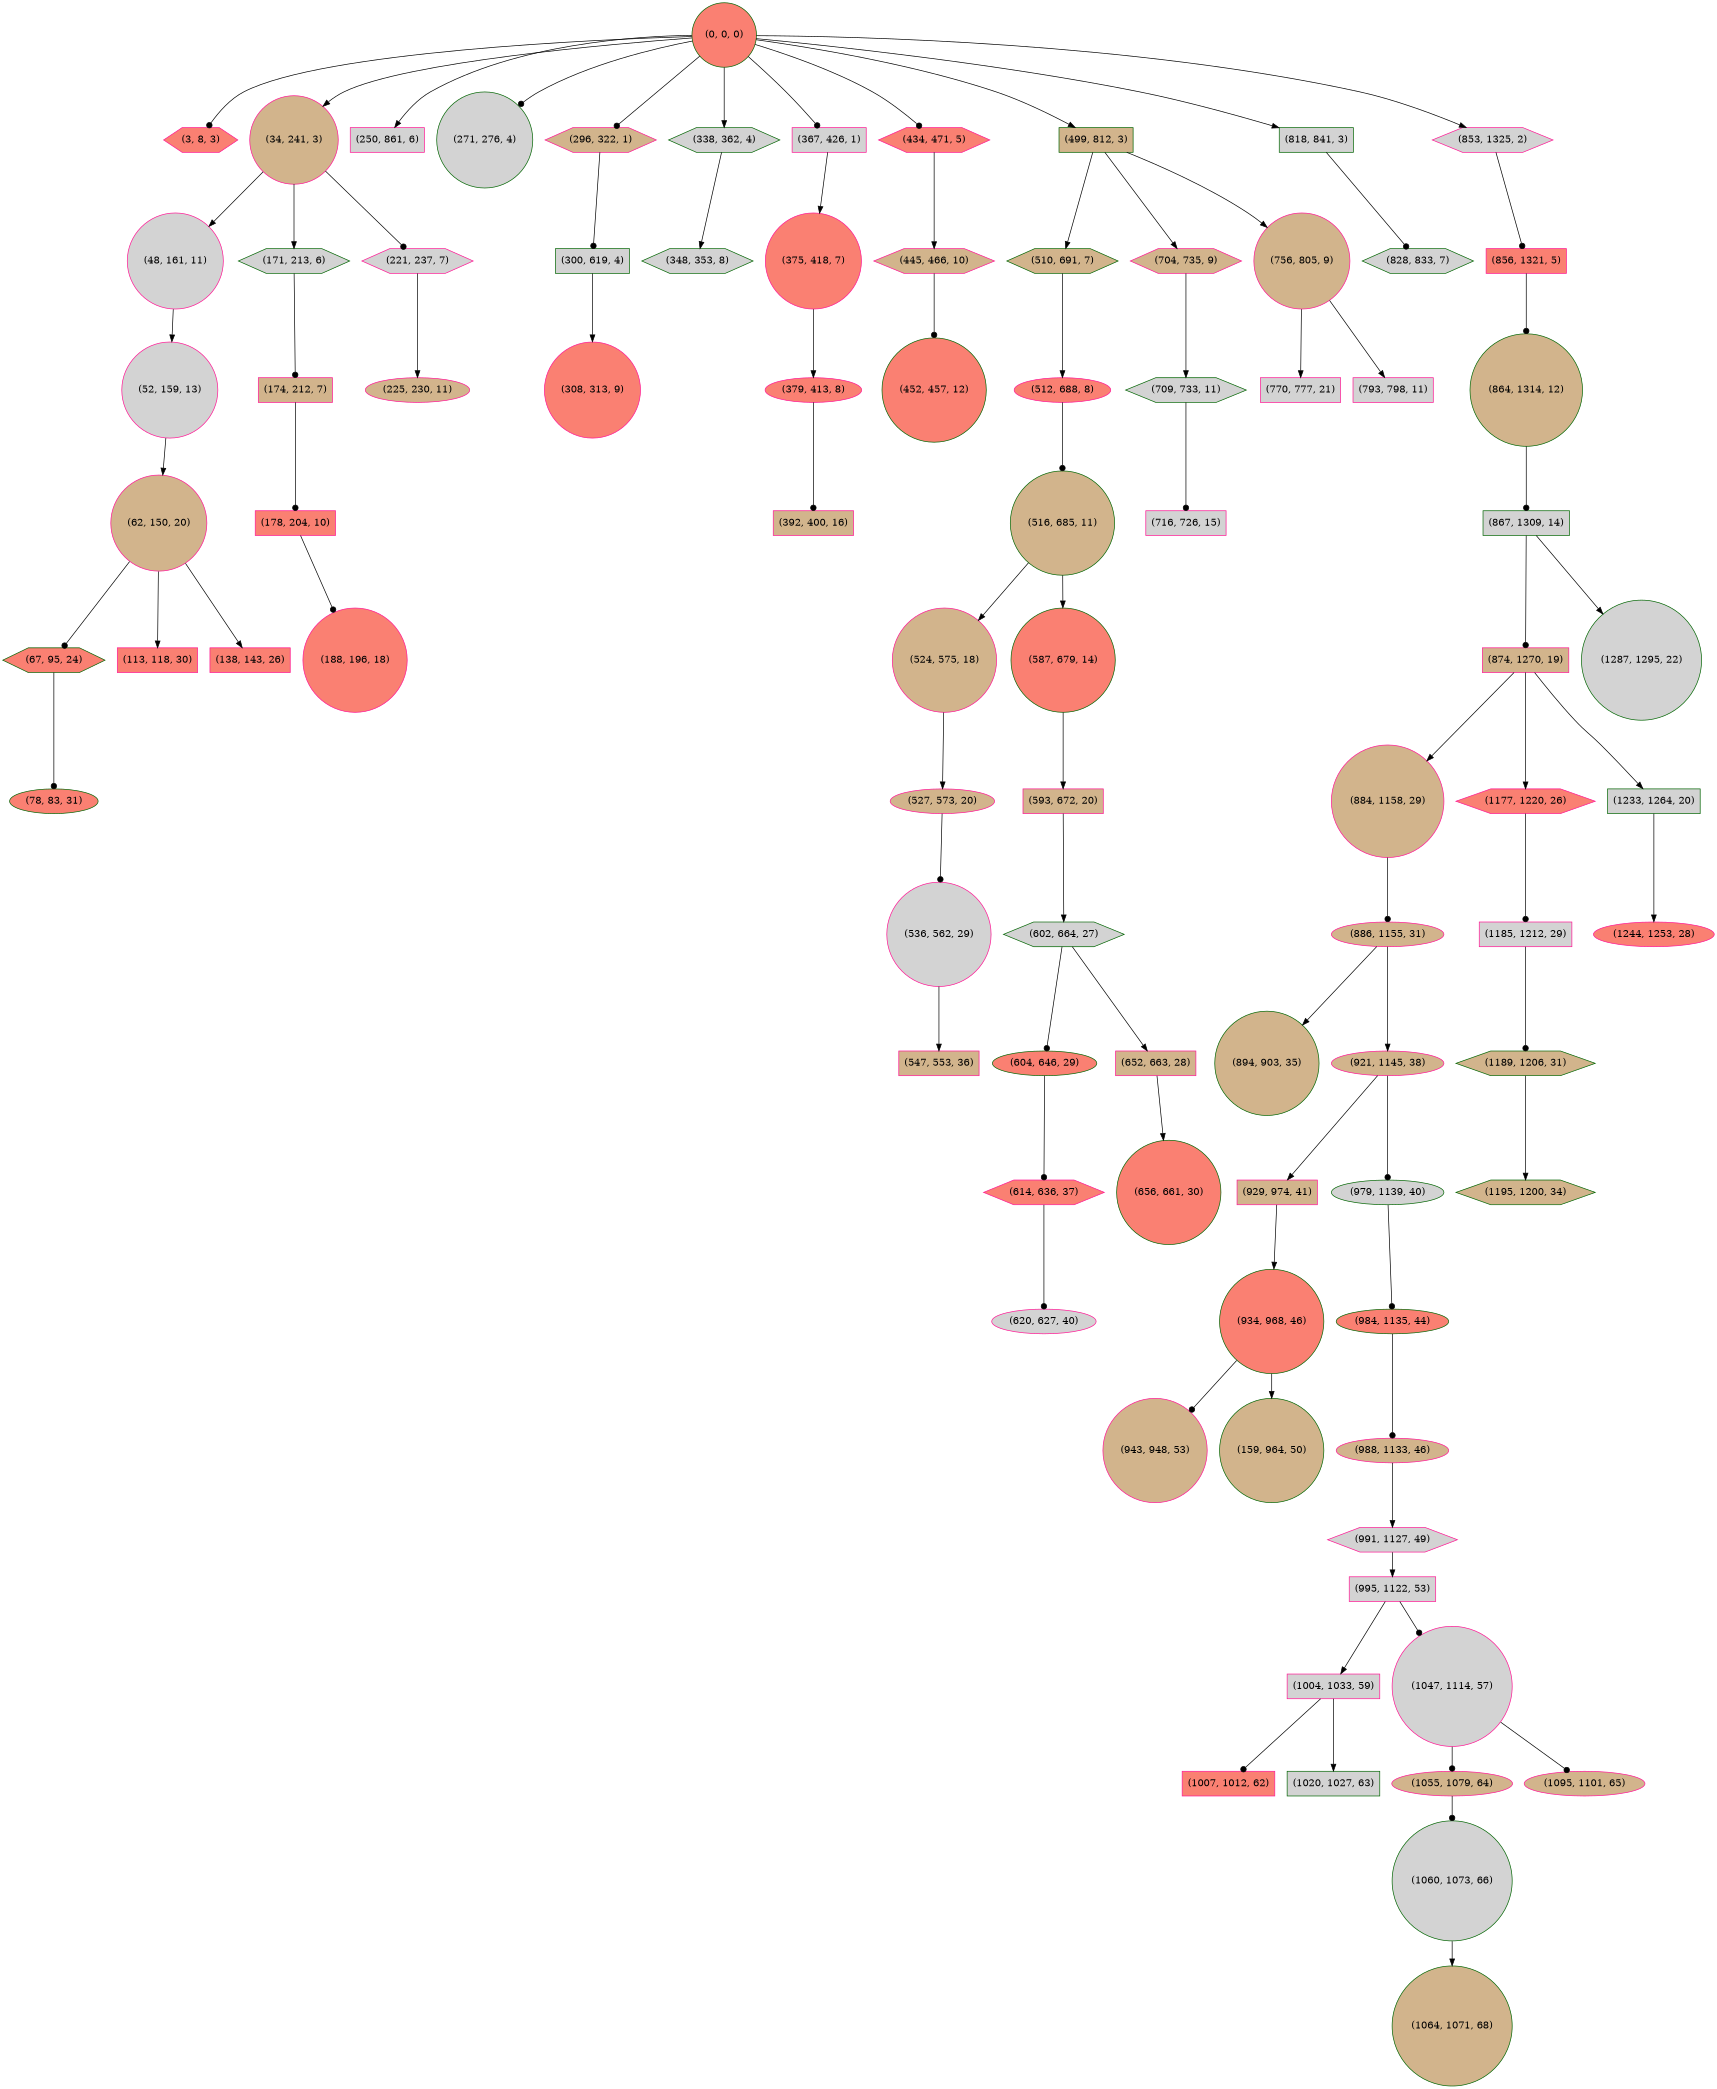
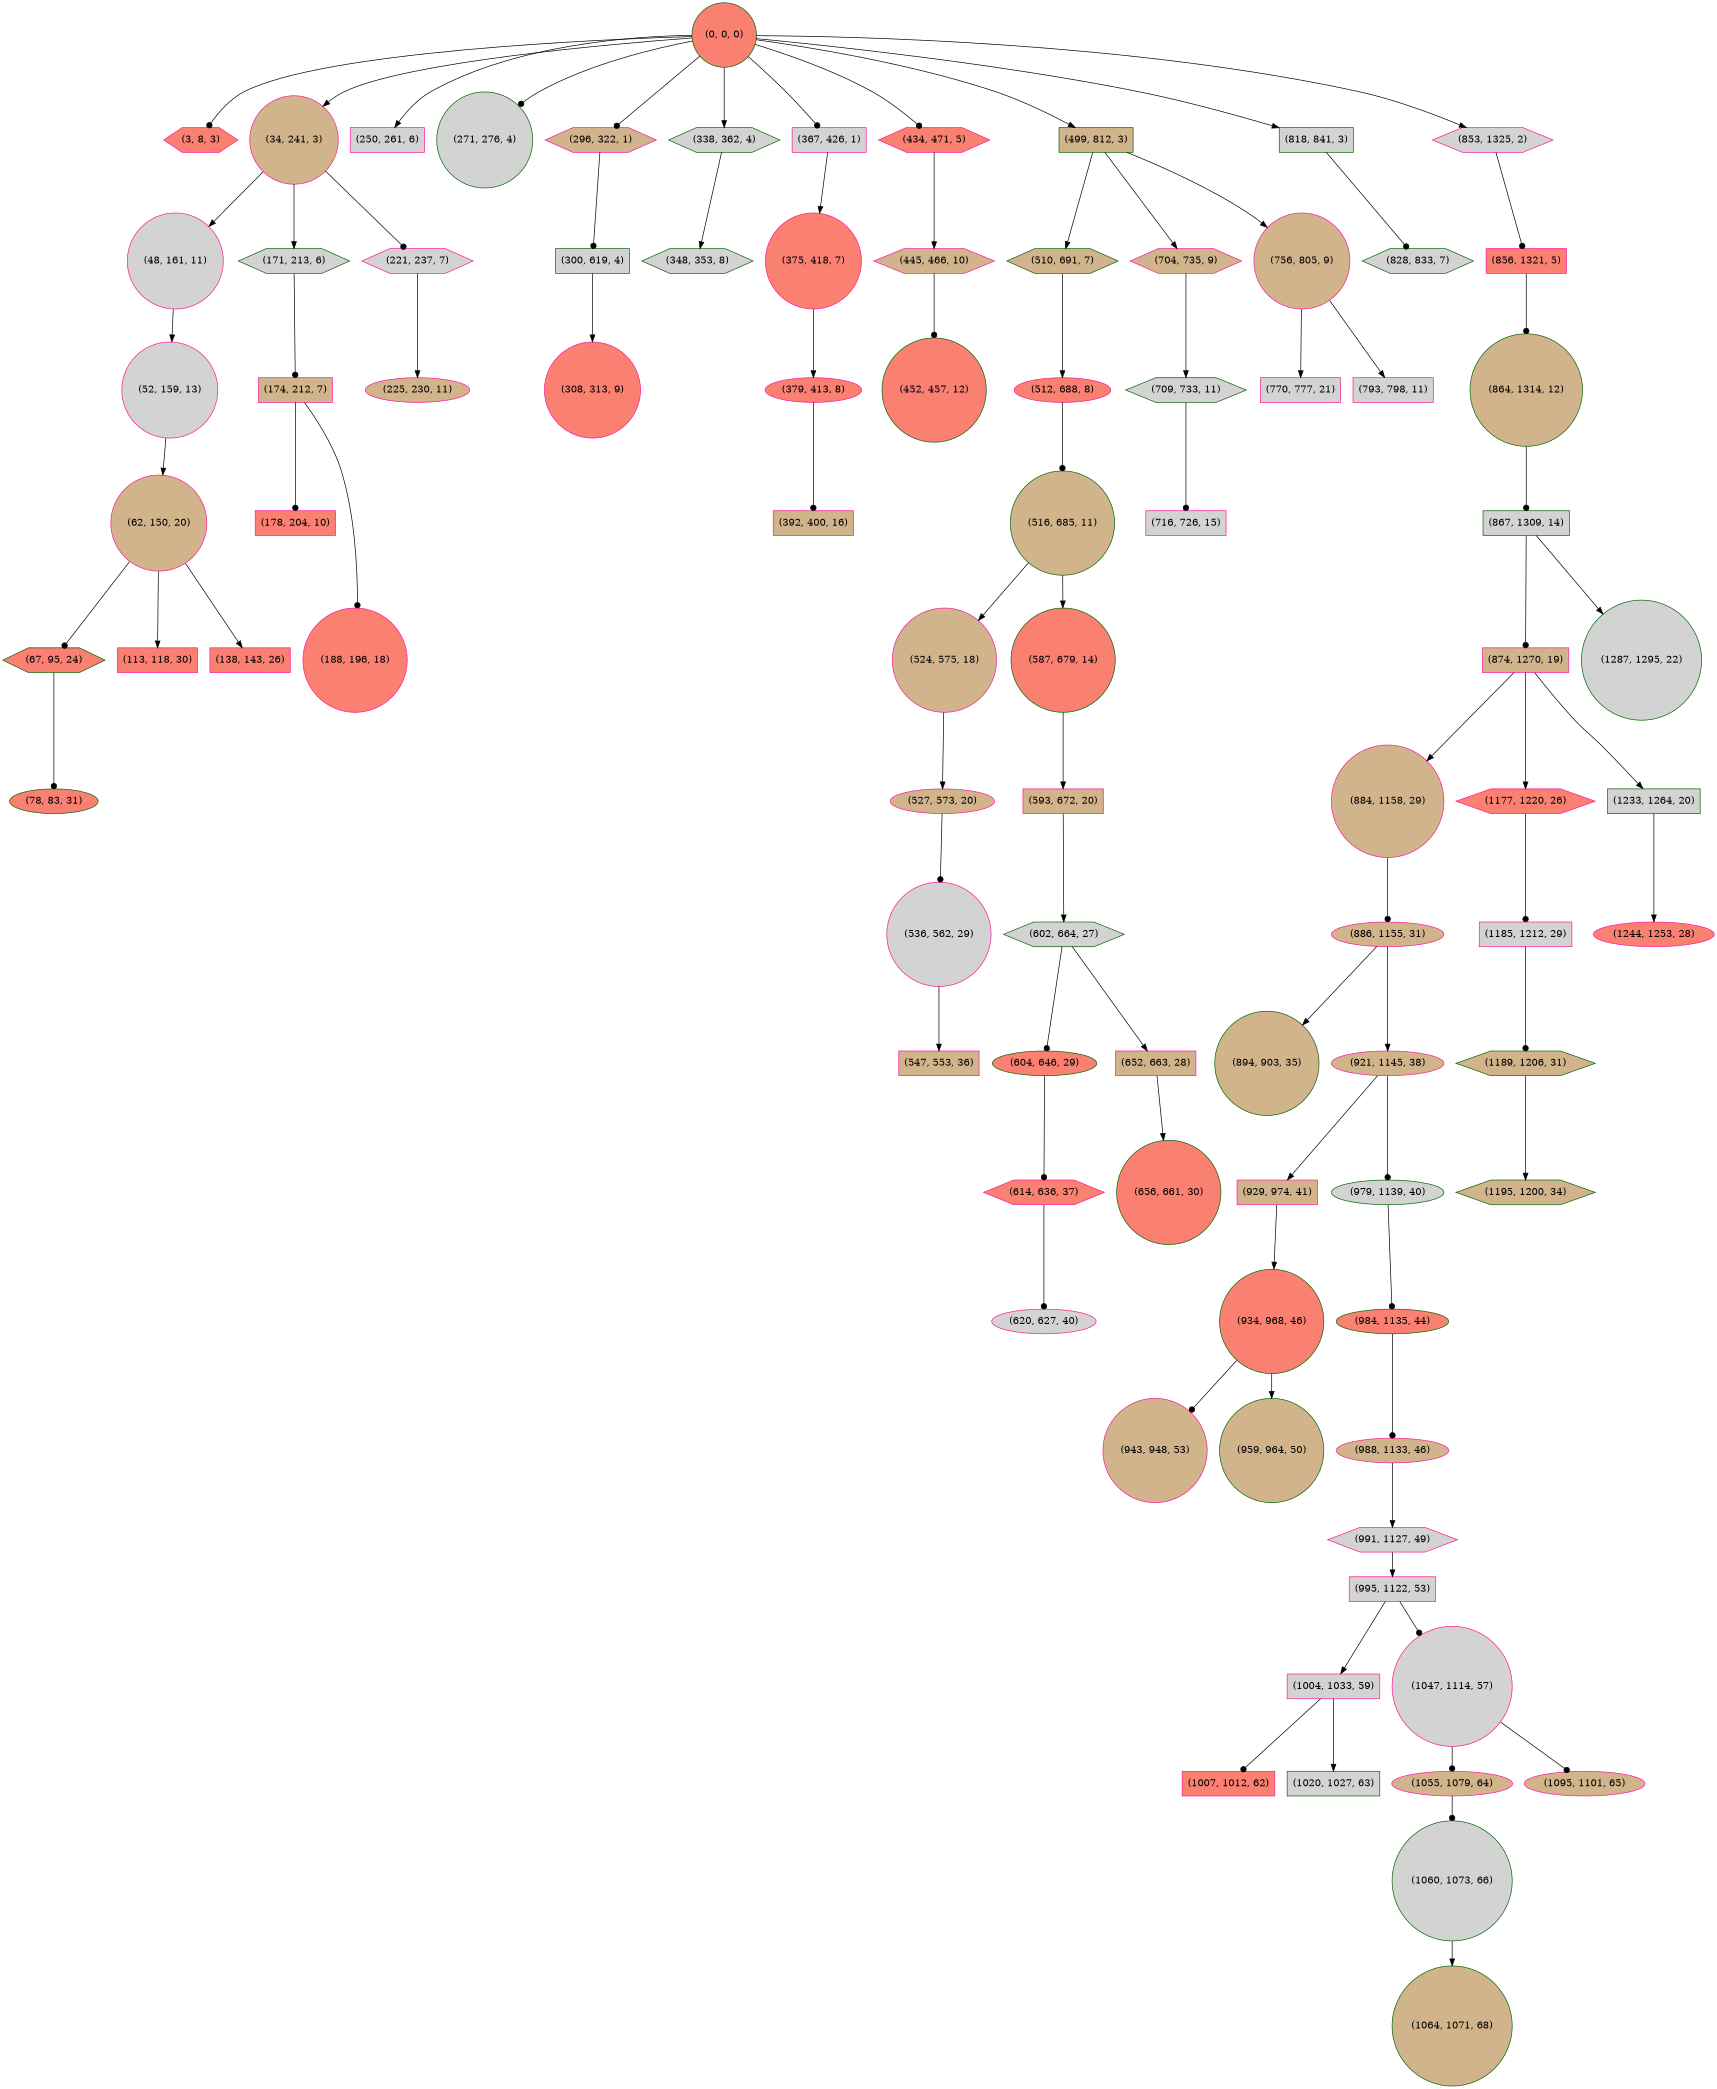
node "(250, 861, 6)": label "(250, 861, 6)" -> "(250, 261, 6)"
edge "(178, 204, 10)" -> "(188, 196, 18)": now "(174, 212, 7)" -> "(188, 196, 18)"
node "(159, 964, 50)": label "(159, 964, 50)" -> "(959, 964, 50)"
